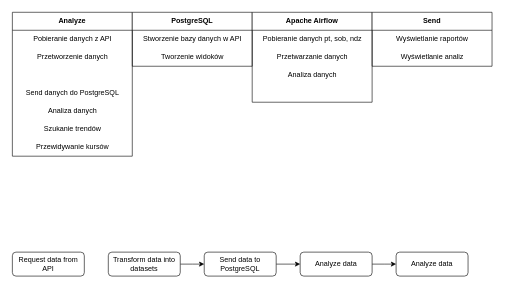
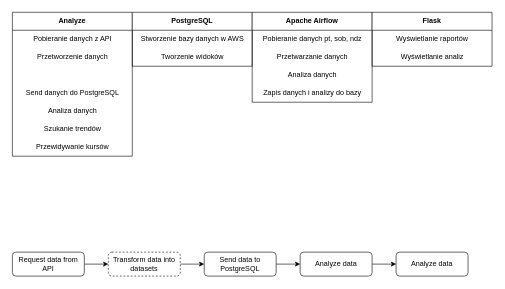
node "Send": label "Send" -> "Flask"
node "Stworzenie bazy danych w API": label "Stworzenie bazy danych w API" -> "Stworzenie bazy danych w AWS"
node "Zapis danych i analizy do bazy": added
edge "Request data from API" -> "Transform data into datasets": added
node "Transform data into datasets": style solid -> dashed
